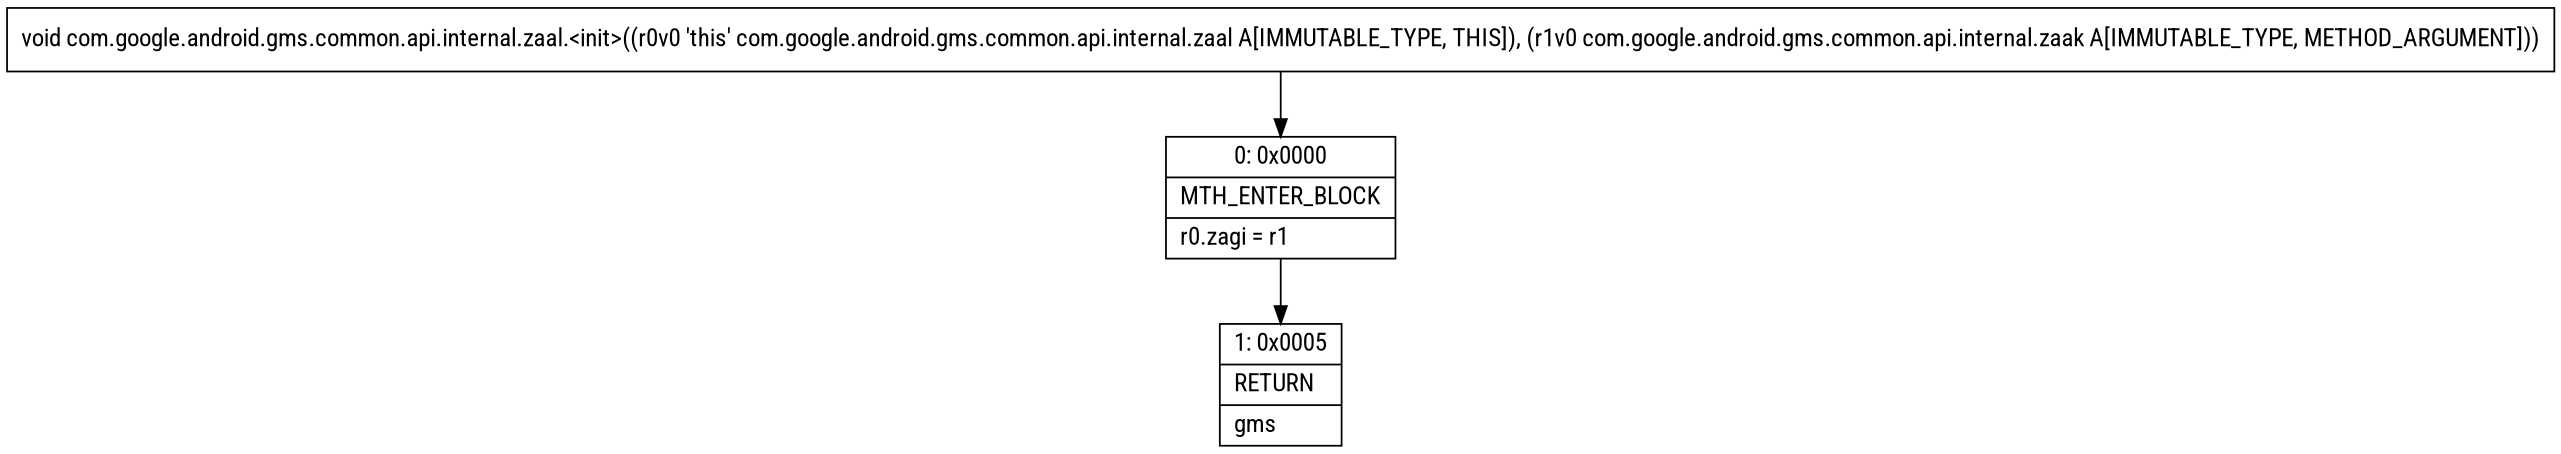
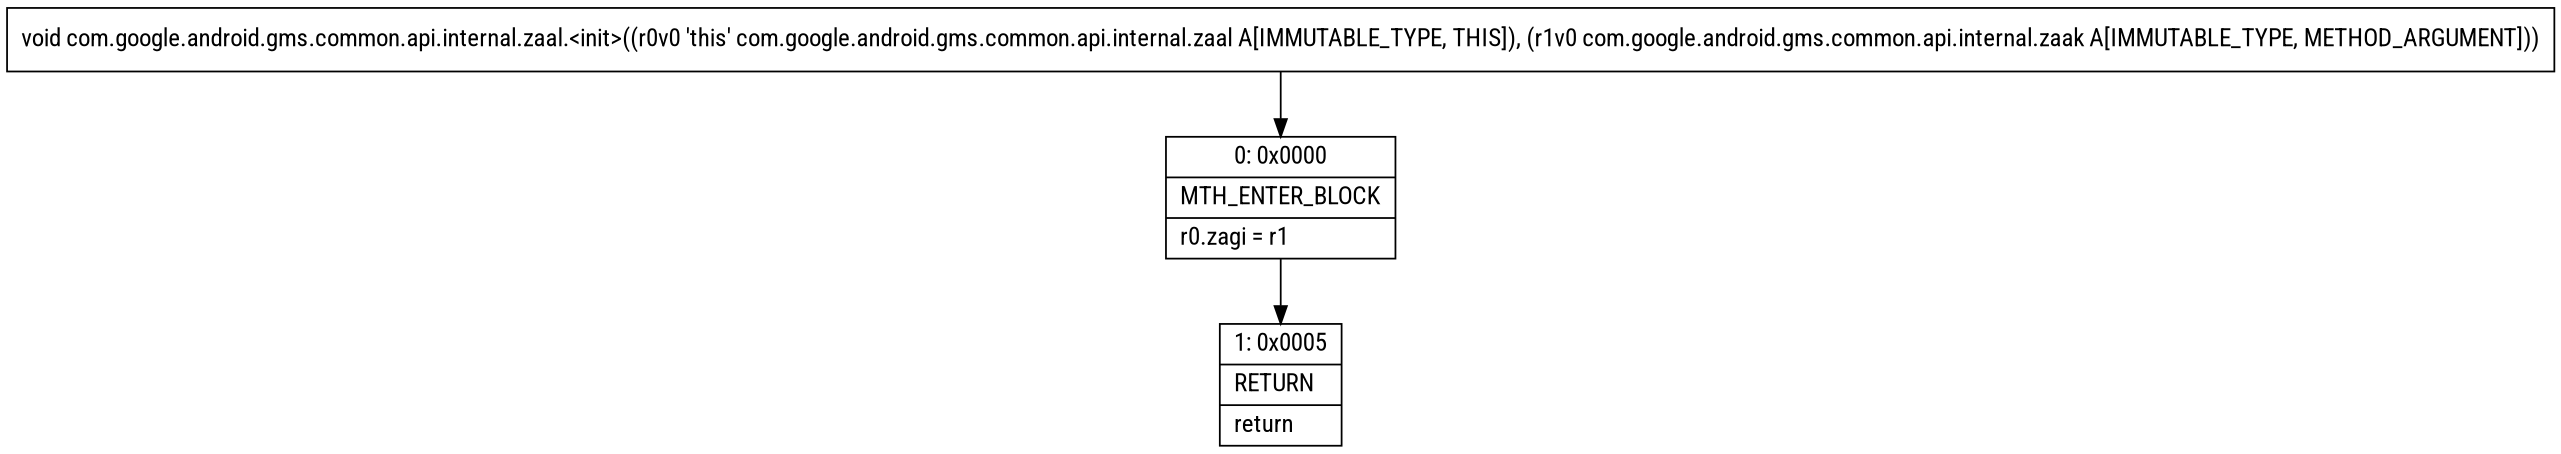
node "1: 0x0005": text "gms" -> "return"
